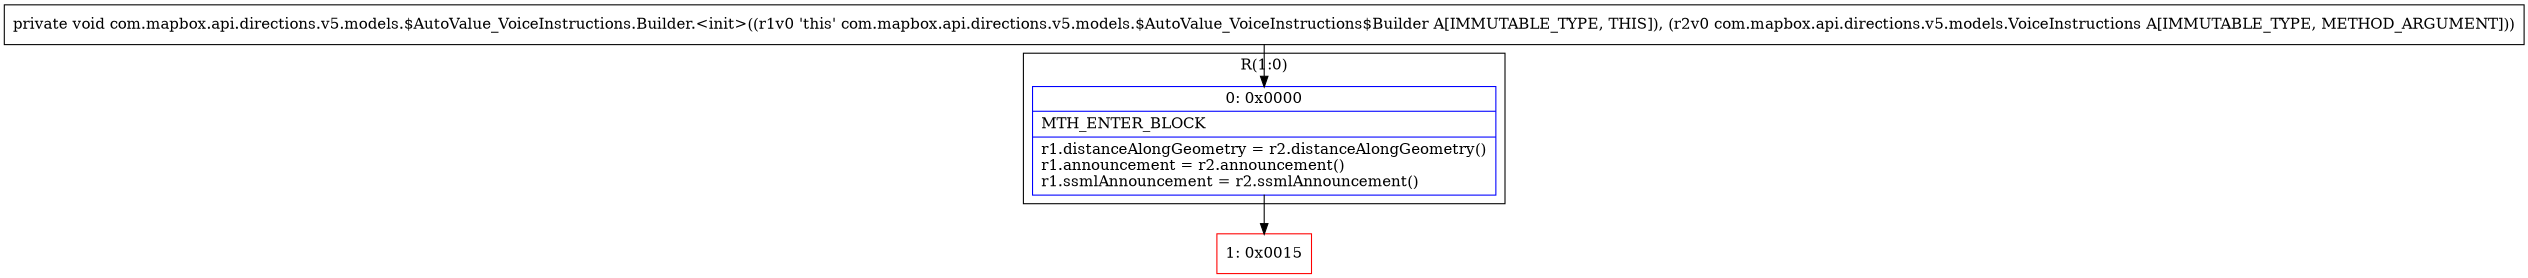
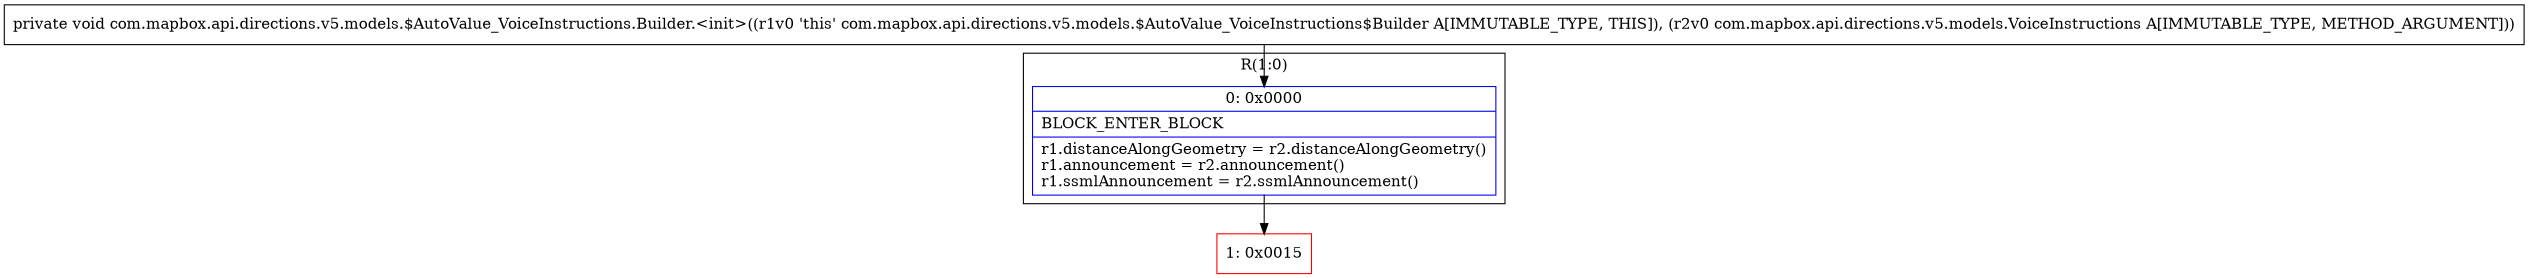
node "0: 0x0000": text "MTH_ENTER_BLOCK" -> "BLOCK_ENTER_BLOCK"
